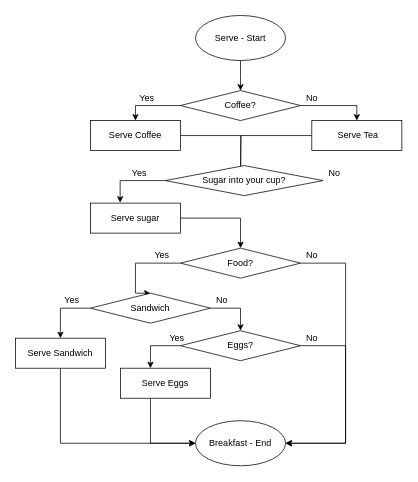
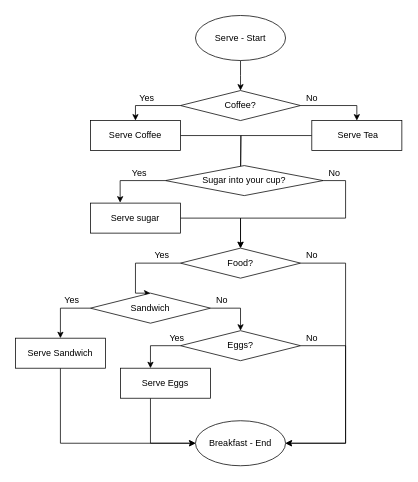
edge "Sugar into your cup?" -> "Food?": added
